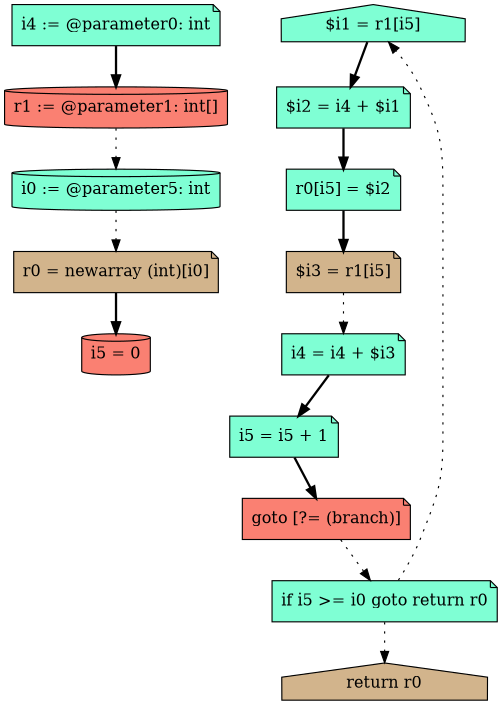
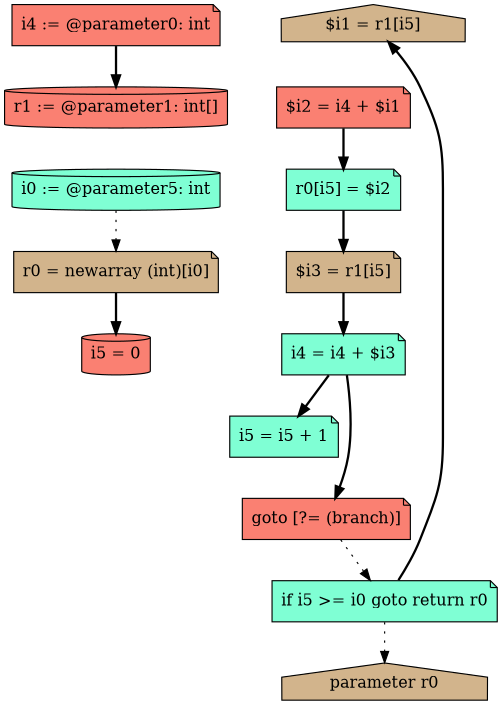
node "i4 := @parameter0: int": fillcolor aquamarine -> salmon
node "$i1 = r1[i5]": fillcolor aquamarine -> tan
edge "$i1 = r1[i5]" -> "$i2 = i4 + $i1": removed
node "$i2 = i4 + $i1": fillcolor aquamarine -> salmon
edge "r1 := @parameter1: int[]" -> "i0 := @parameter5: int": removed
edge "$i3 = r1[i5]" -> "i4 = i4 + $i3": style dotted -> bold
edge "if i5 >= i0 goto return r0" -> "$i1 = r1[i5]": style dotted -> bold
edge "i5 = i5 + 1" -> "goto [?= (branch)]": now "i4 = i4 + $i3" -> "goto [?= (branch)]"
node "return r0": label "return r0" -> "parameter r0"
